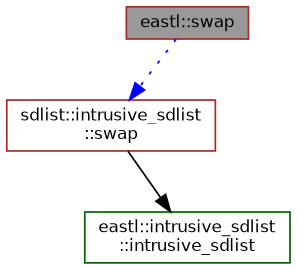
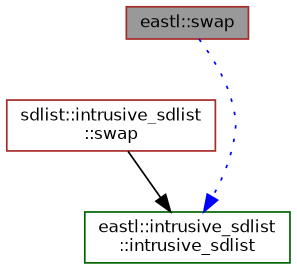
edge "eastl::swap" -> "sdlist::intrusive_sdlist ::swap": now "eastl::swap" -> "eastl::intrusive_sdlist ::intrusive_sdlist"
